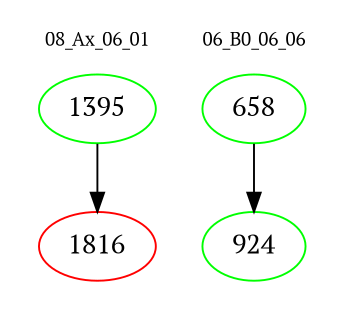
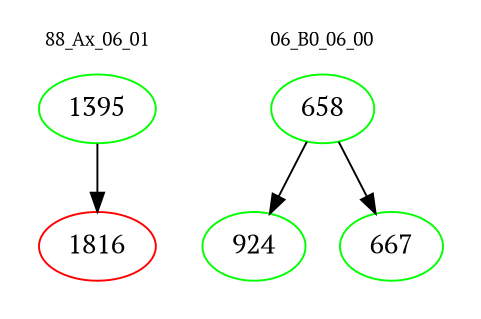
cluster "08_Ax_06_01": label "08_Ax_06_01" -> "88_Ax_06_01"
cluster "06_B0_06_06": label "06_B0_06_06" -> "06_B0_06_00"
node "667": added
